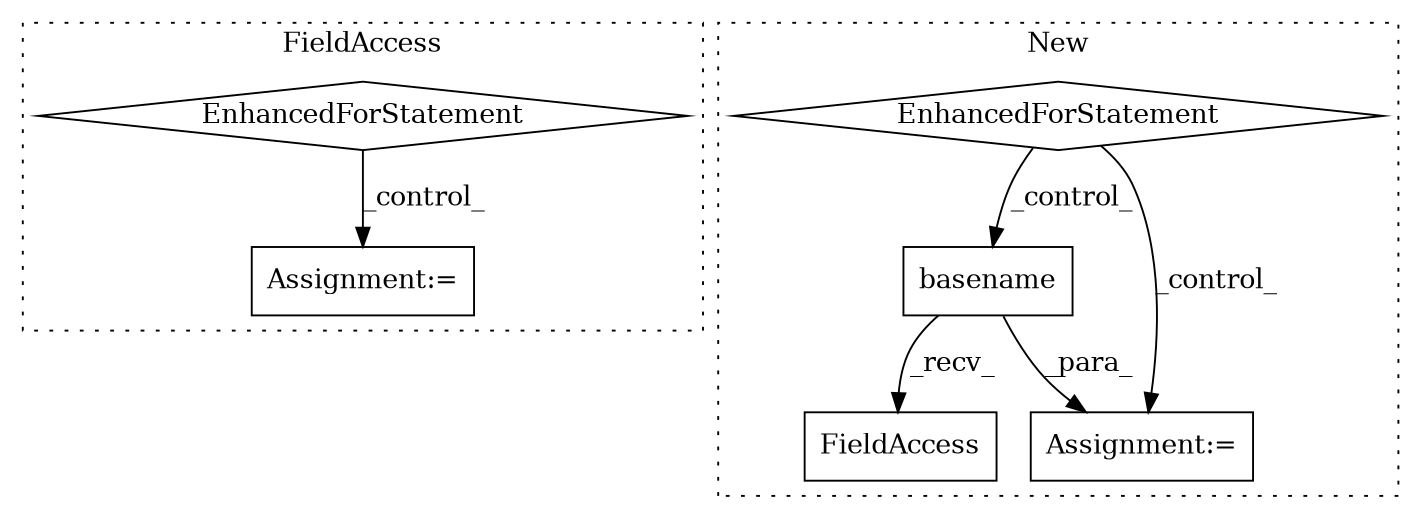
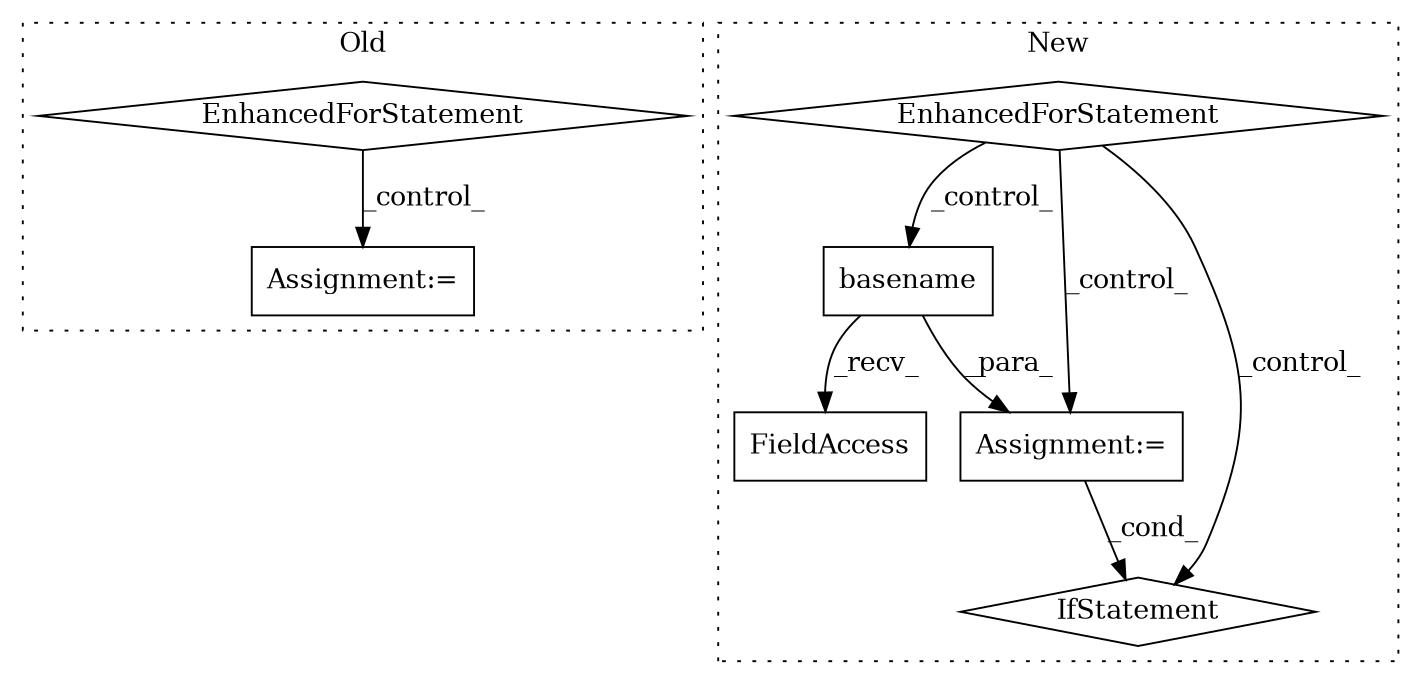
cluster "FieldAccess": label "FieldAccess" -> "Old"
node "IfStatement": added
